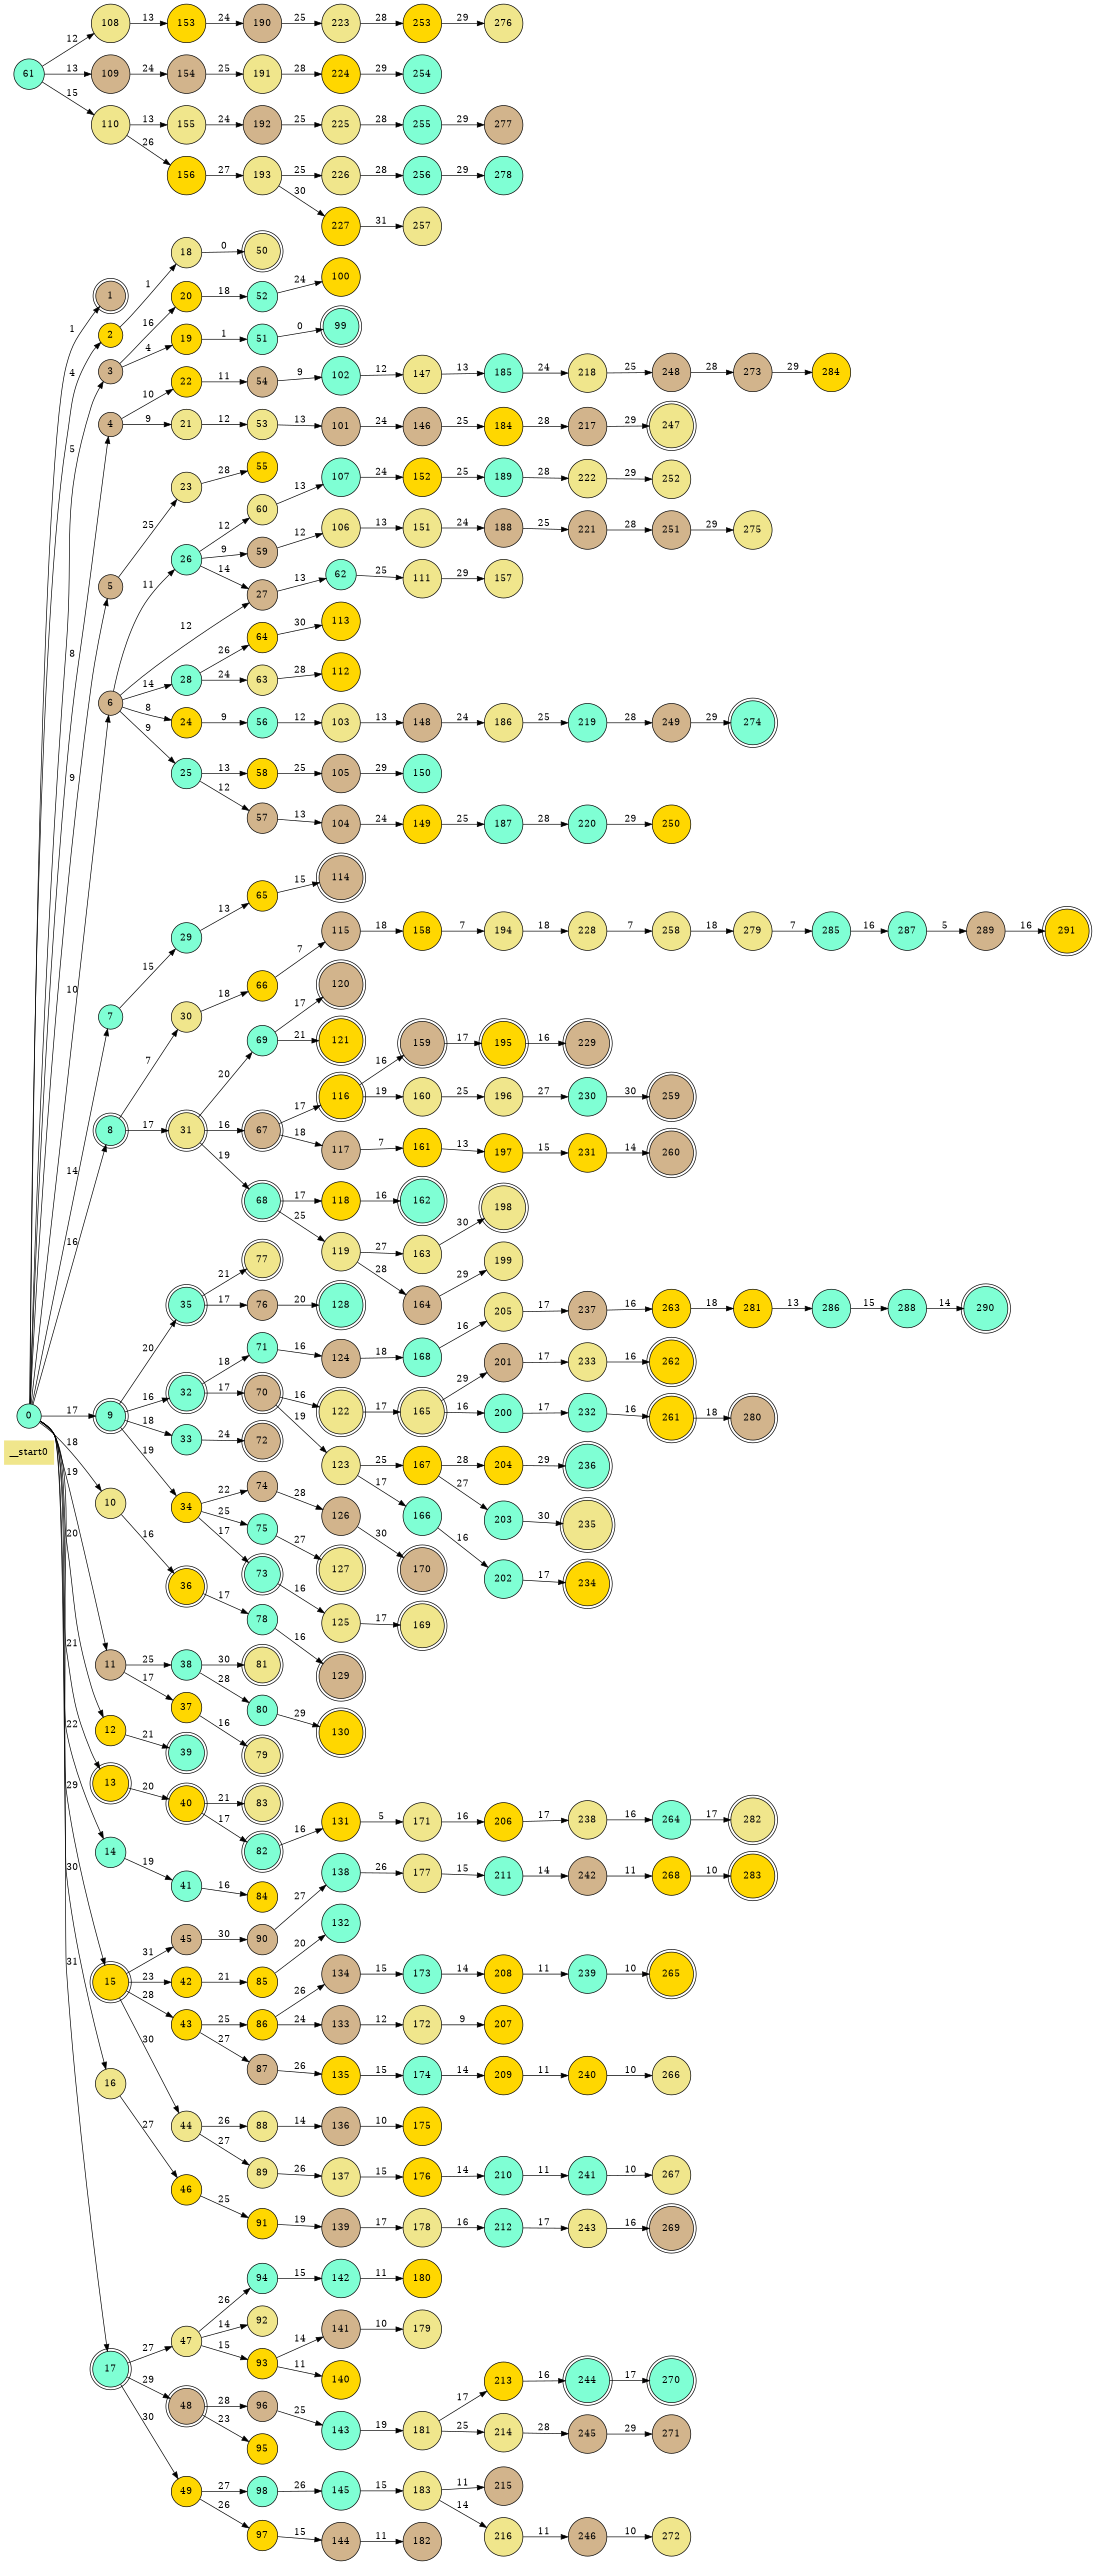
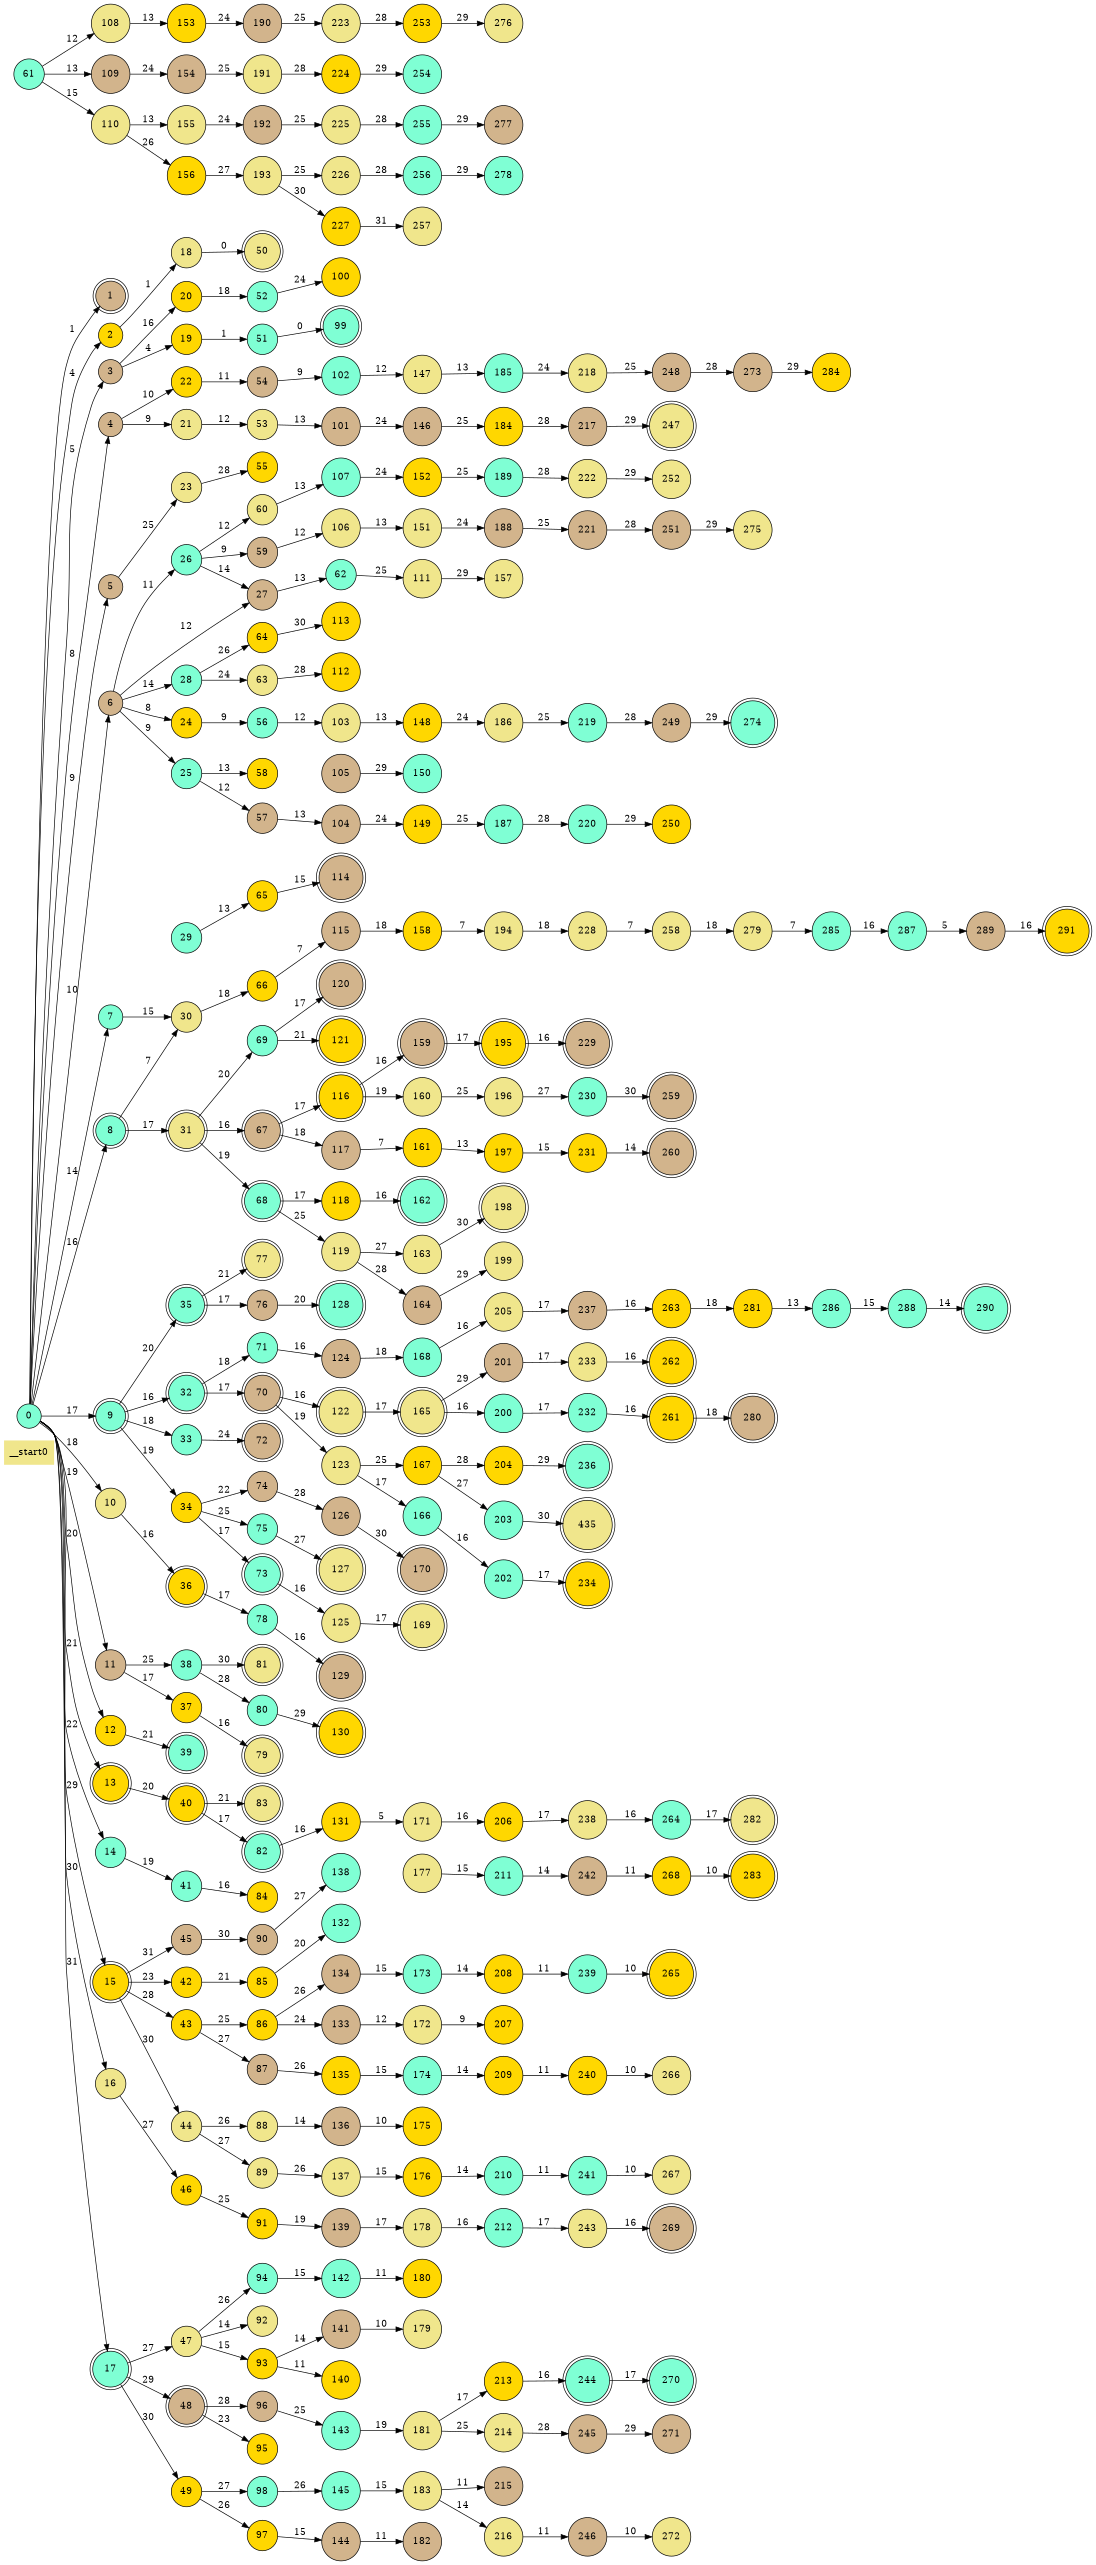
node "148": fillcolor tan -> gold
edge "58" -> "105": removed, label "25"
edge "7" -> "29": now "7" -> "30"
node "235": label "235" -> "435"
edge "138" -> "177": removed, label "26"
